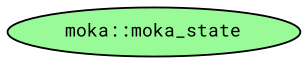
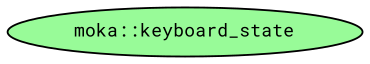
node "moka::moka_state": label "moka::moka_state" -> "moka::keyboard_state"
